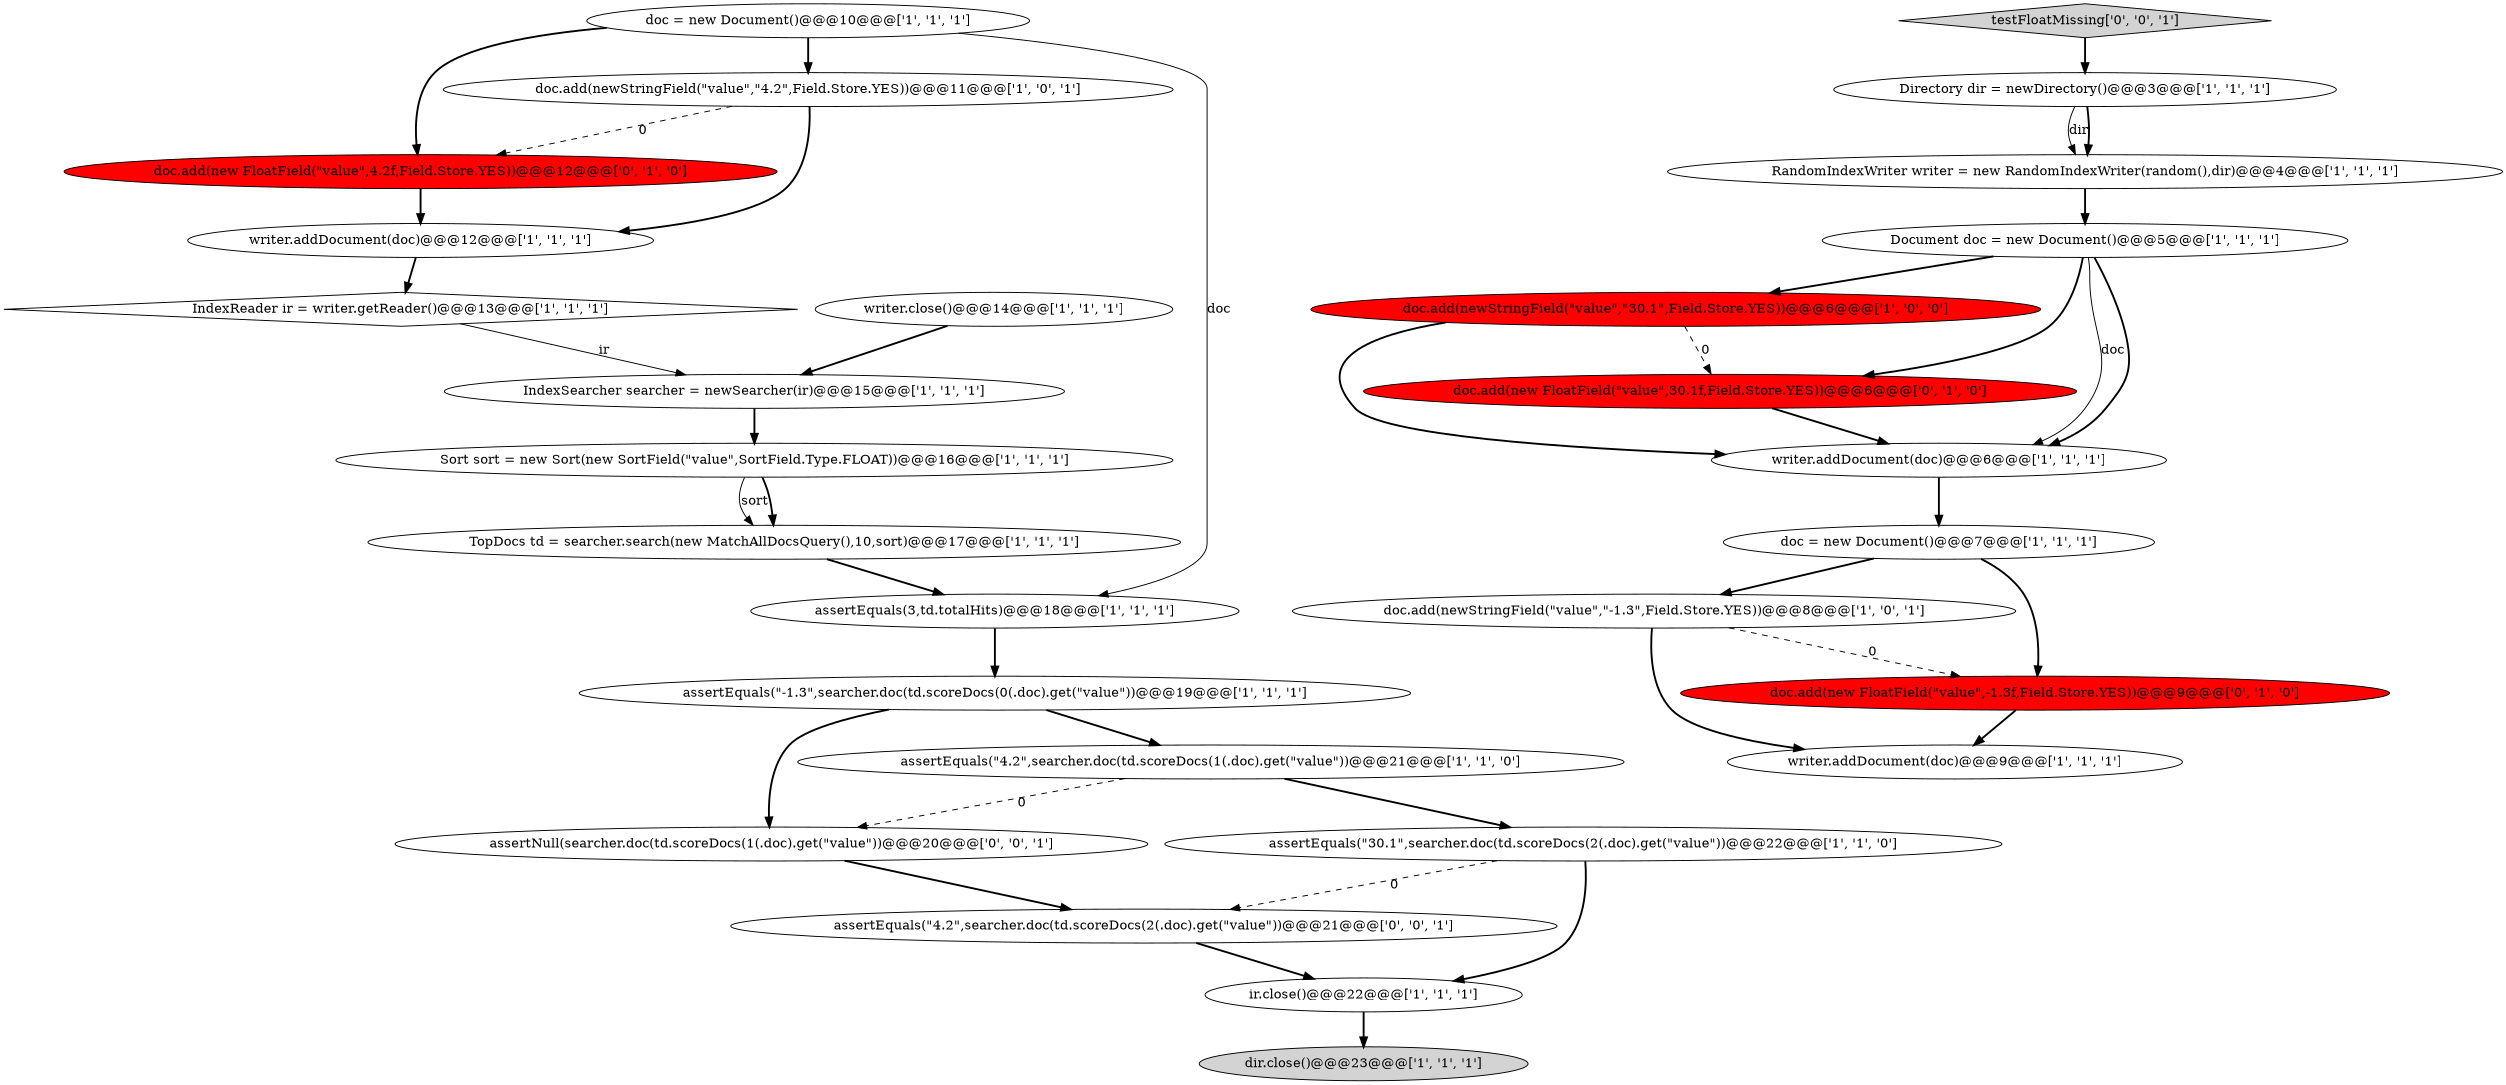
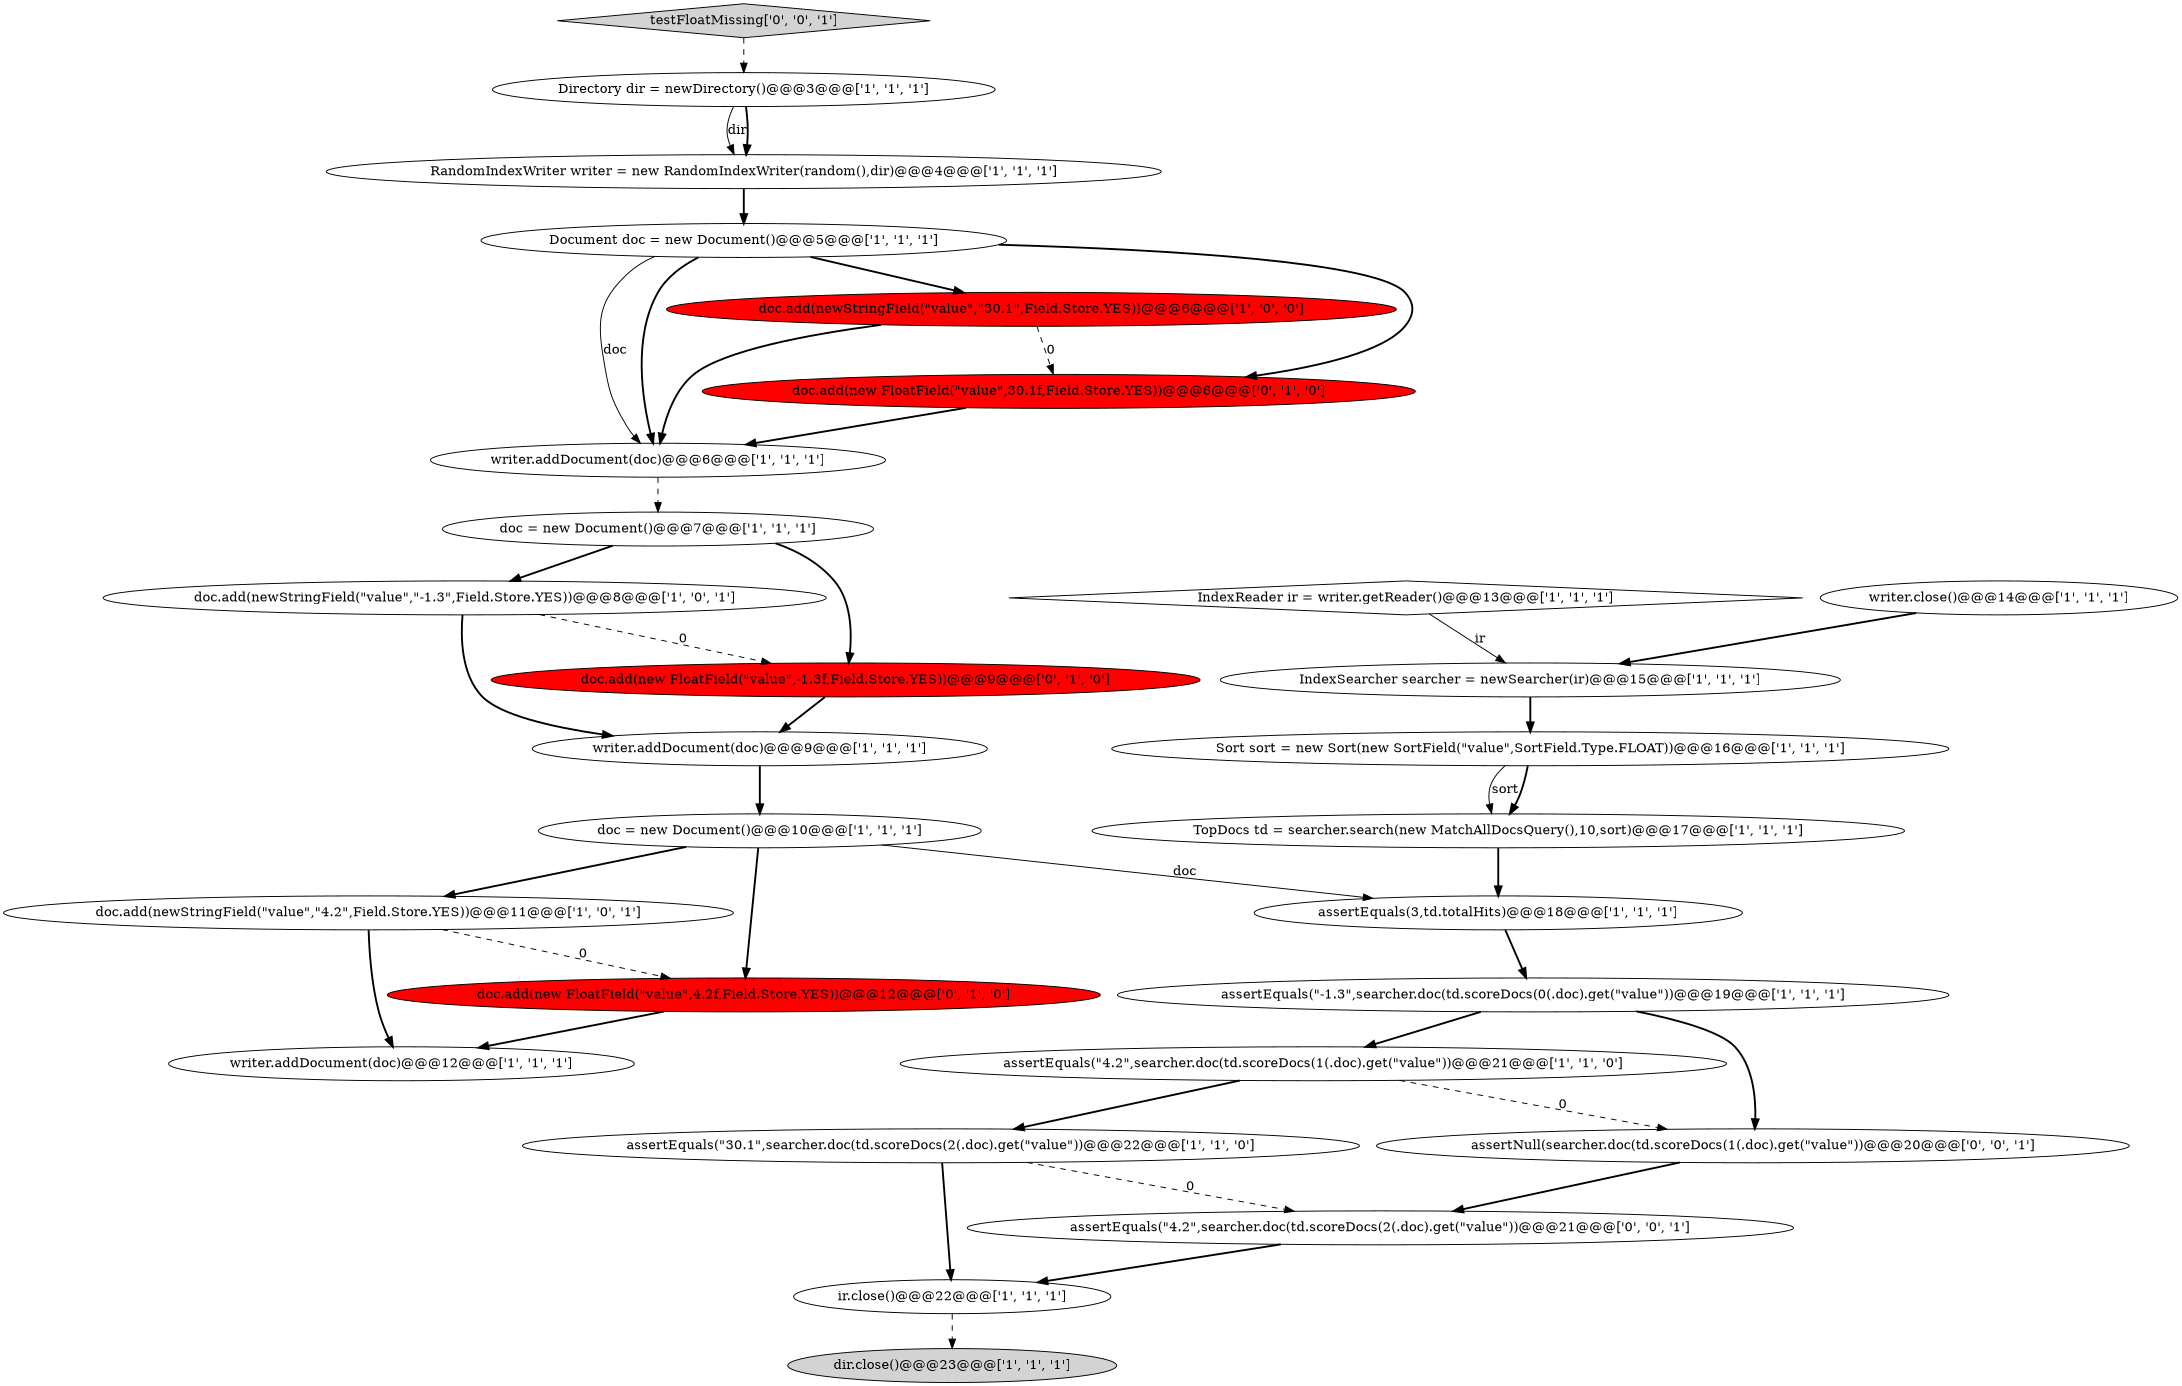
edge "testFloatMissing['0', '0', '1']" -> "Directory dir = newDirectory()@@@3@@@['1', '1', '1']": style bold -> dashed
edge "writer.addDocument(doc)@@@12@@@['1', '1', '1']" -> "IndexReader ir = writer.getReader()@@@13@@@['1', '1', '1']": removed
edge "writer.addDocument(doc)@@@6@@@['1', '1', '1']" -> "doc = new Document()@@@7@@@['1', '1', '1']": style bold -> dashed
edge "writer.addDocument(doc)@@@9@@@['1', '1', '1']" -> "doc = new Document()@@@10@@@['1', '1', '1']": added
edge "ir.close()@@@22@@@['1', '1', '1']" -> "dir.close()@@@23@@@['1', '1', '1']": style bold -> dashed
